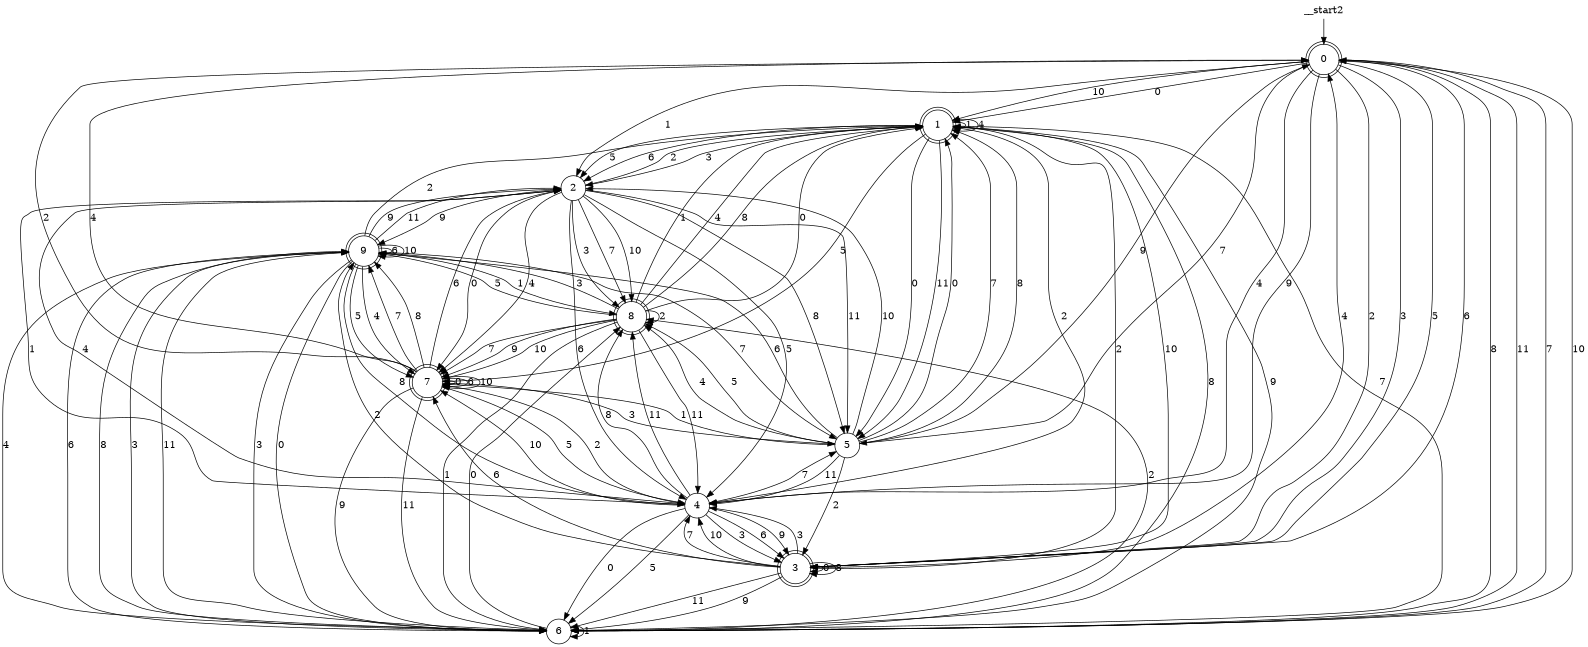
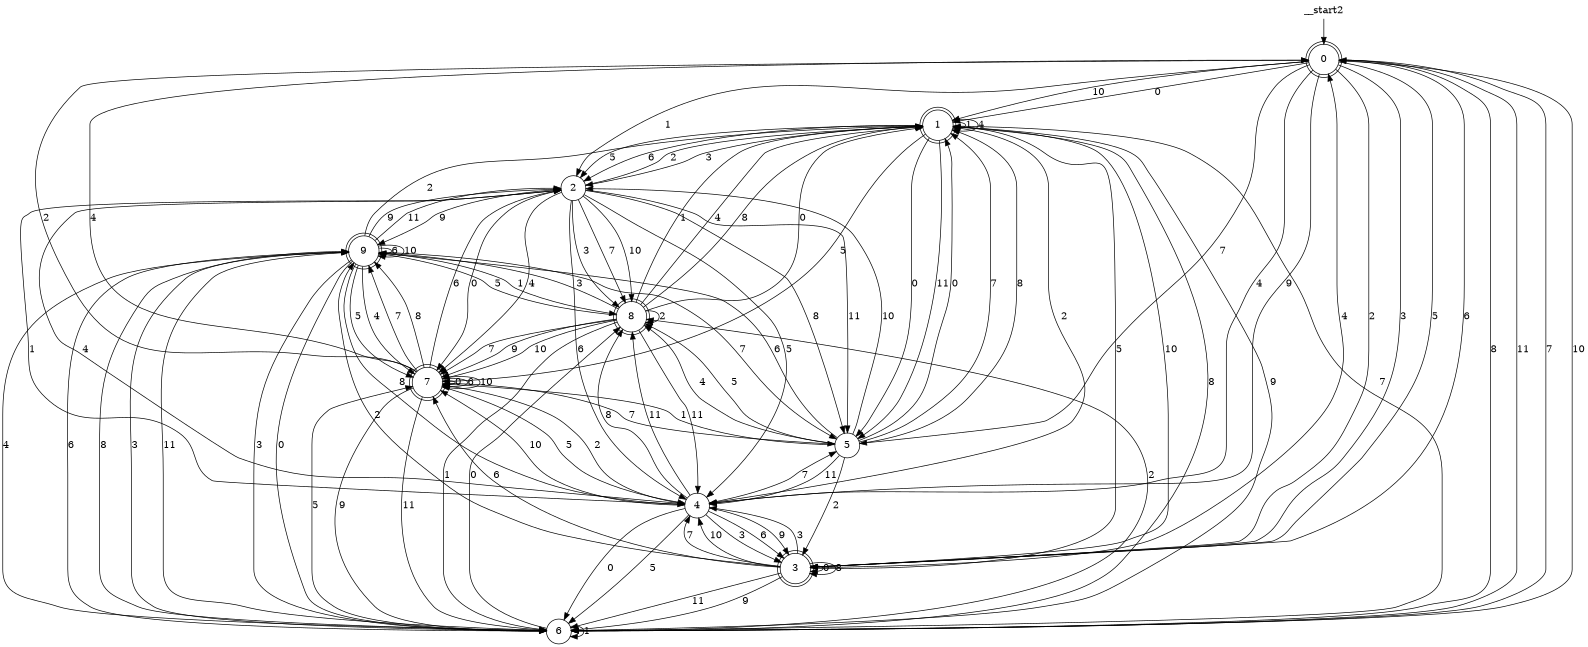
edge "5" -> "0": removed, label "9"
edge "3" -> "1": label "2" -> "5"
edge "7" -> "5": label "3" -> "7"
edge "6" -> "7": added, label "5"
